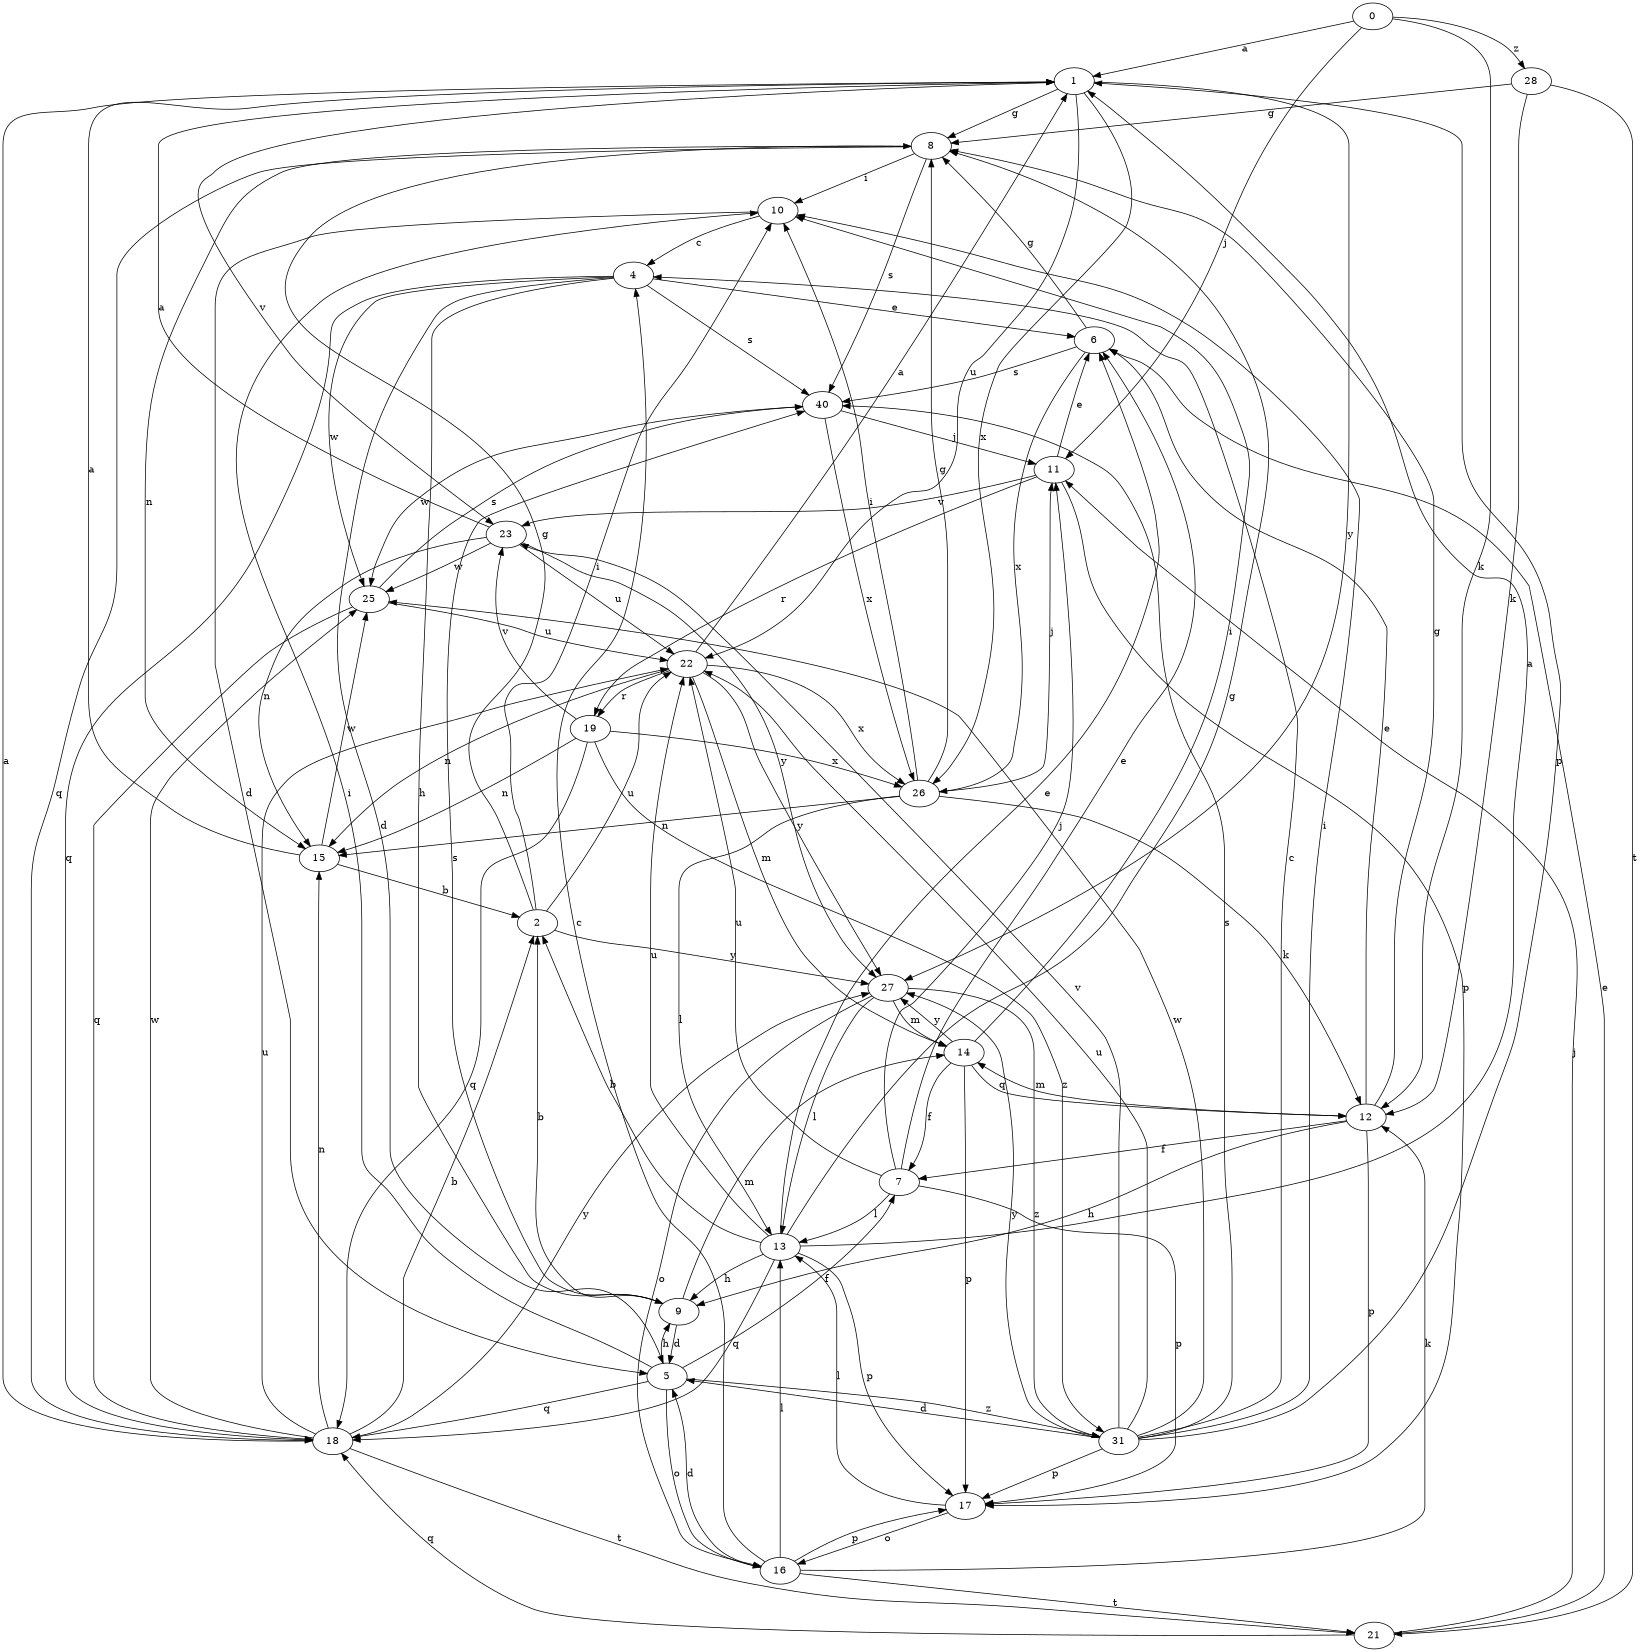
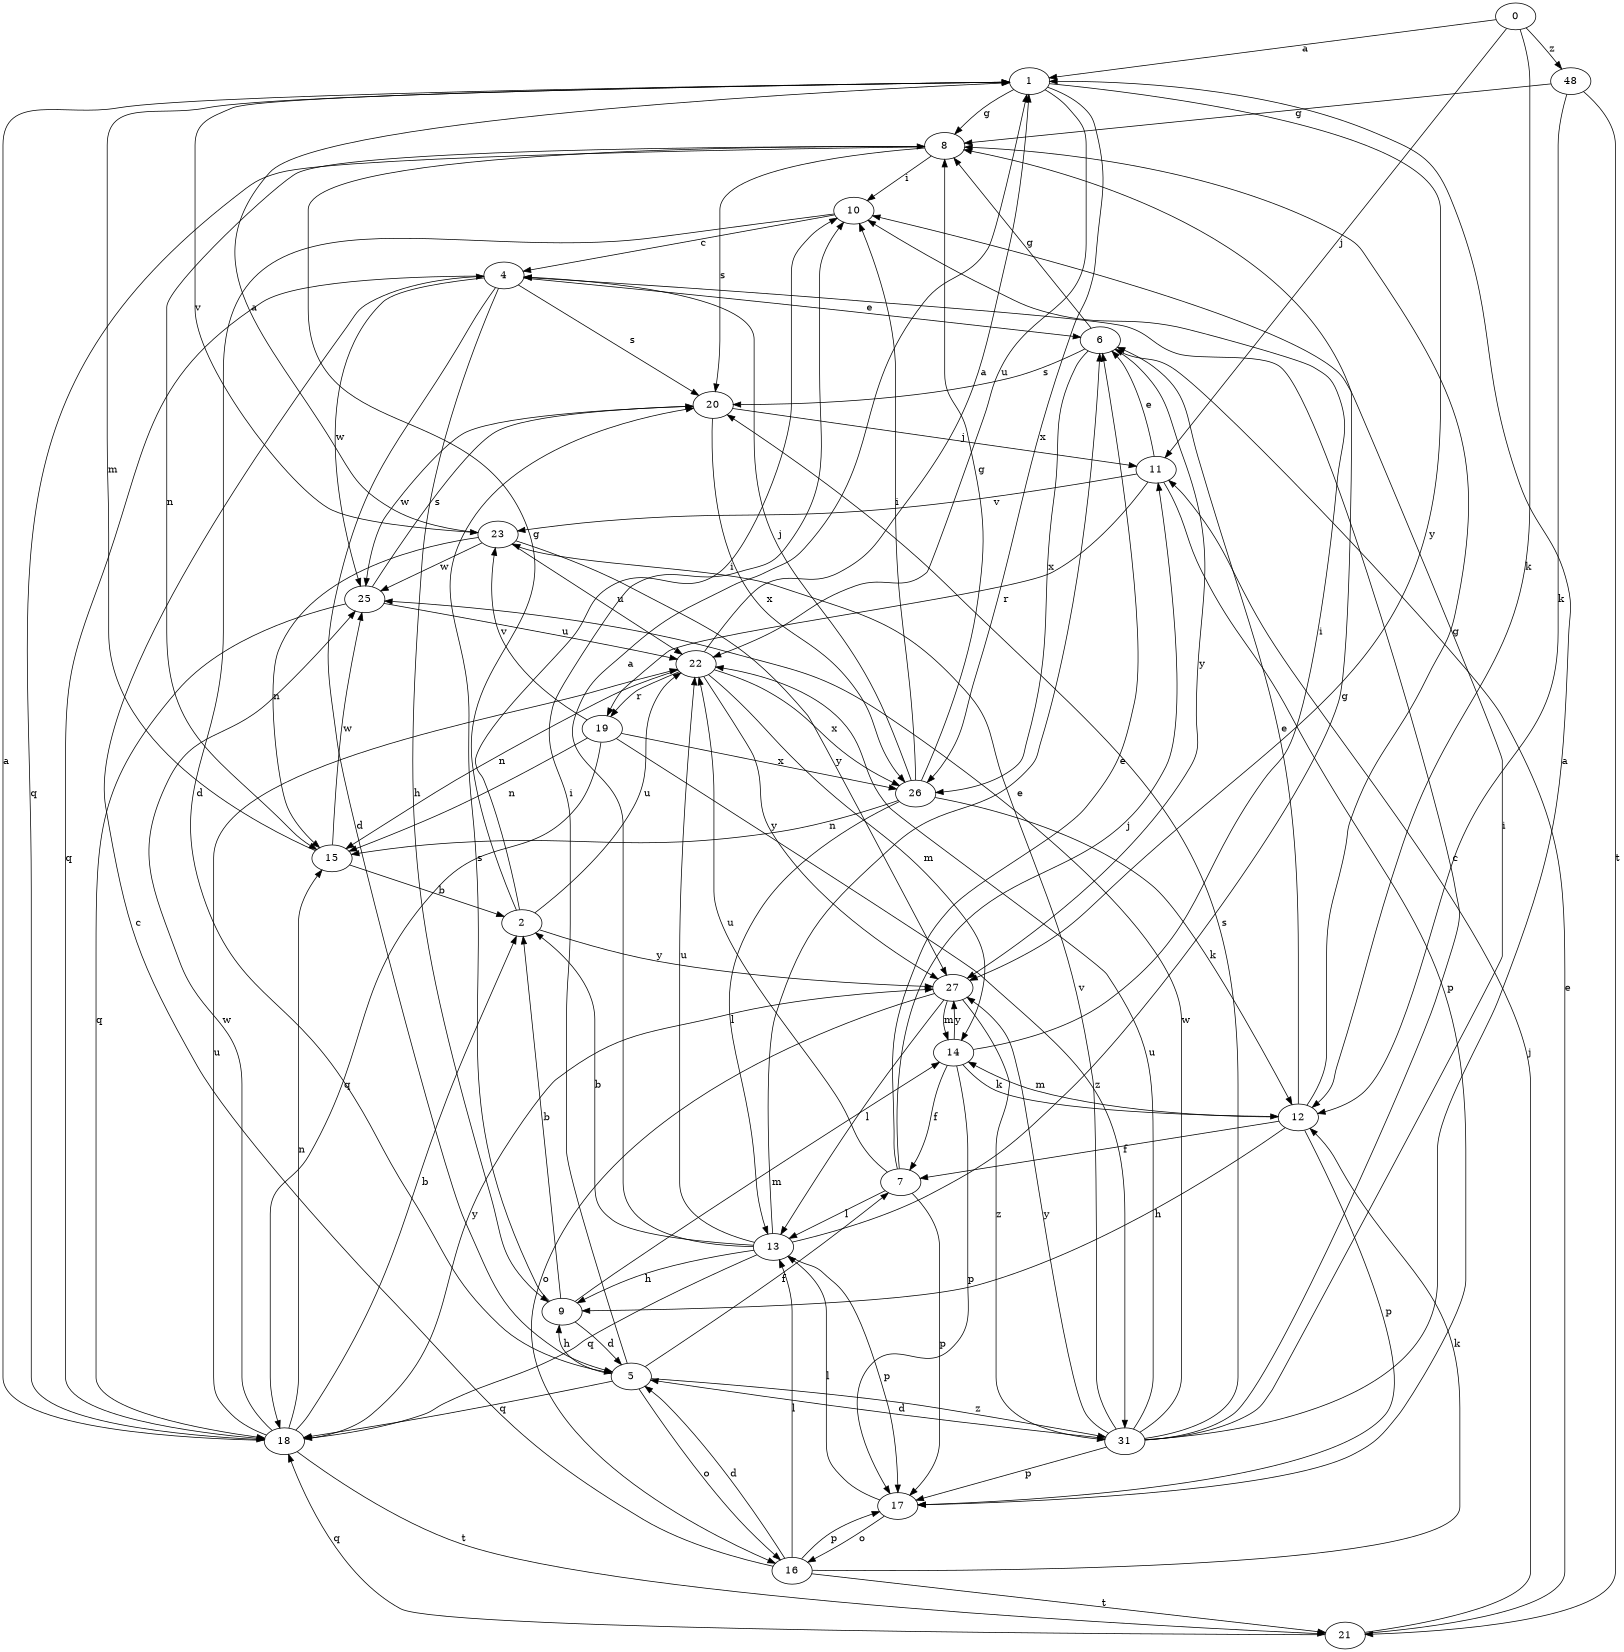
node "28": label "28" -> "48"
node "40": label "40" -> "20"
edge "15" -> "1": label "a" -> "m"
edge "26" -> "11": now "26" -> "4"
edge "6" -> "27": added, label "y"
edge "31" -> "1": label "p" -> "a"
edge "14" -> "12": label "q" -> "k"
